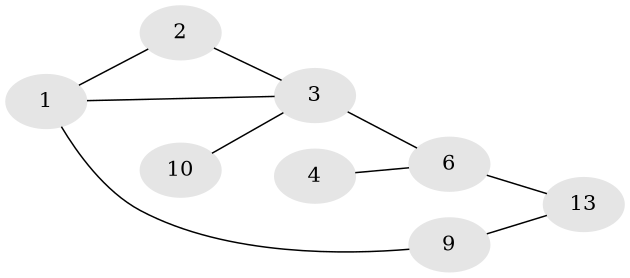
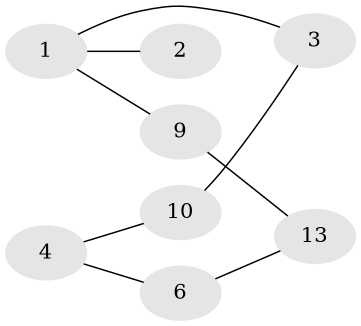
edge "2" -- "3": removed
edge "3" -- "6": removed
edge "10" -- "4": added
